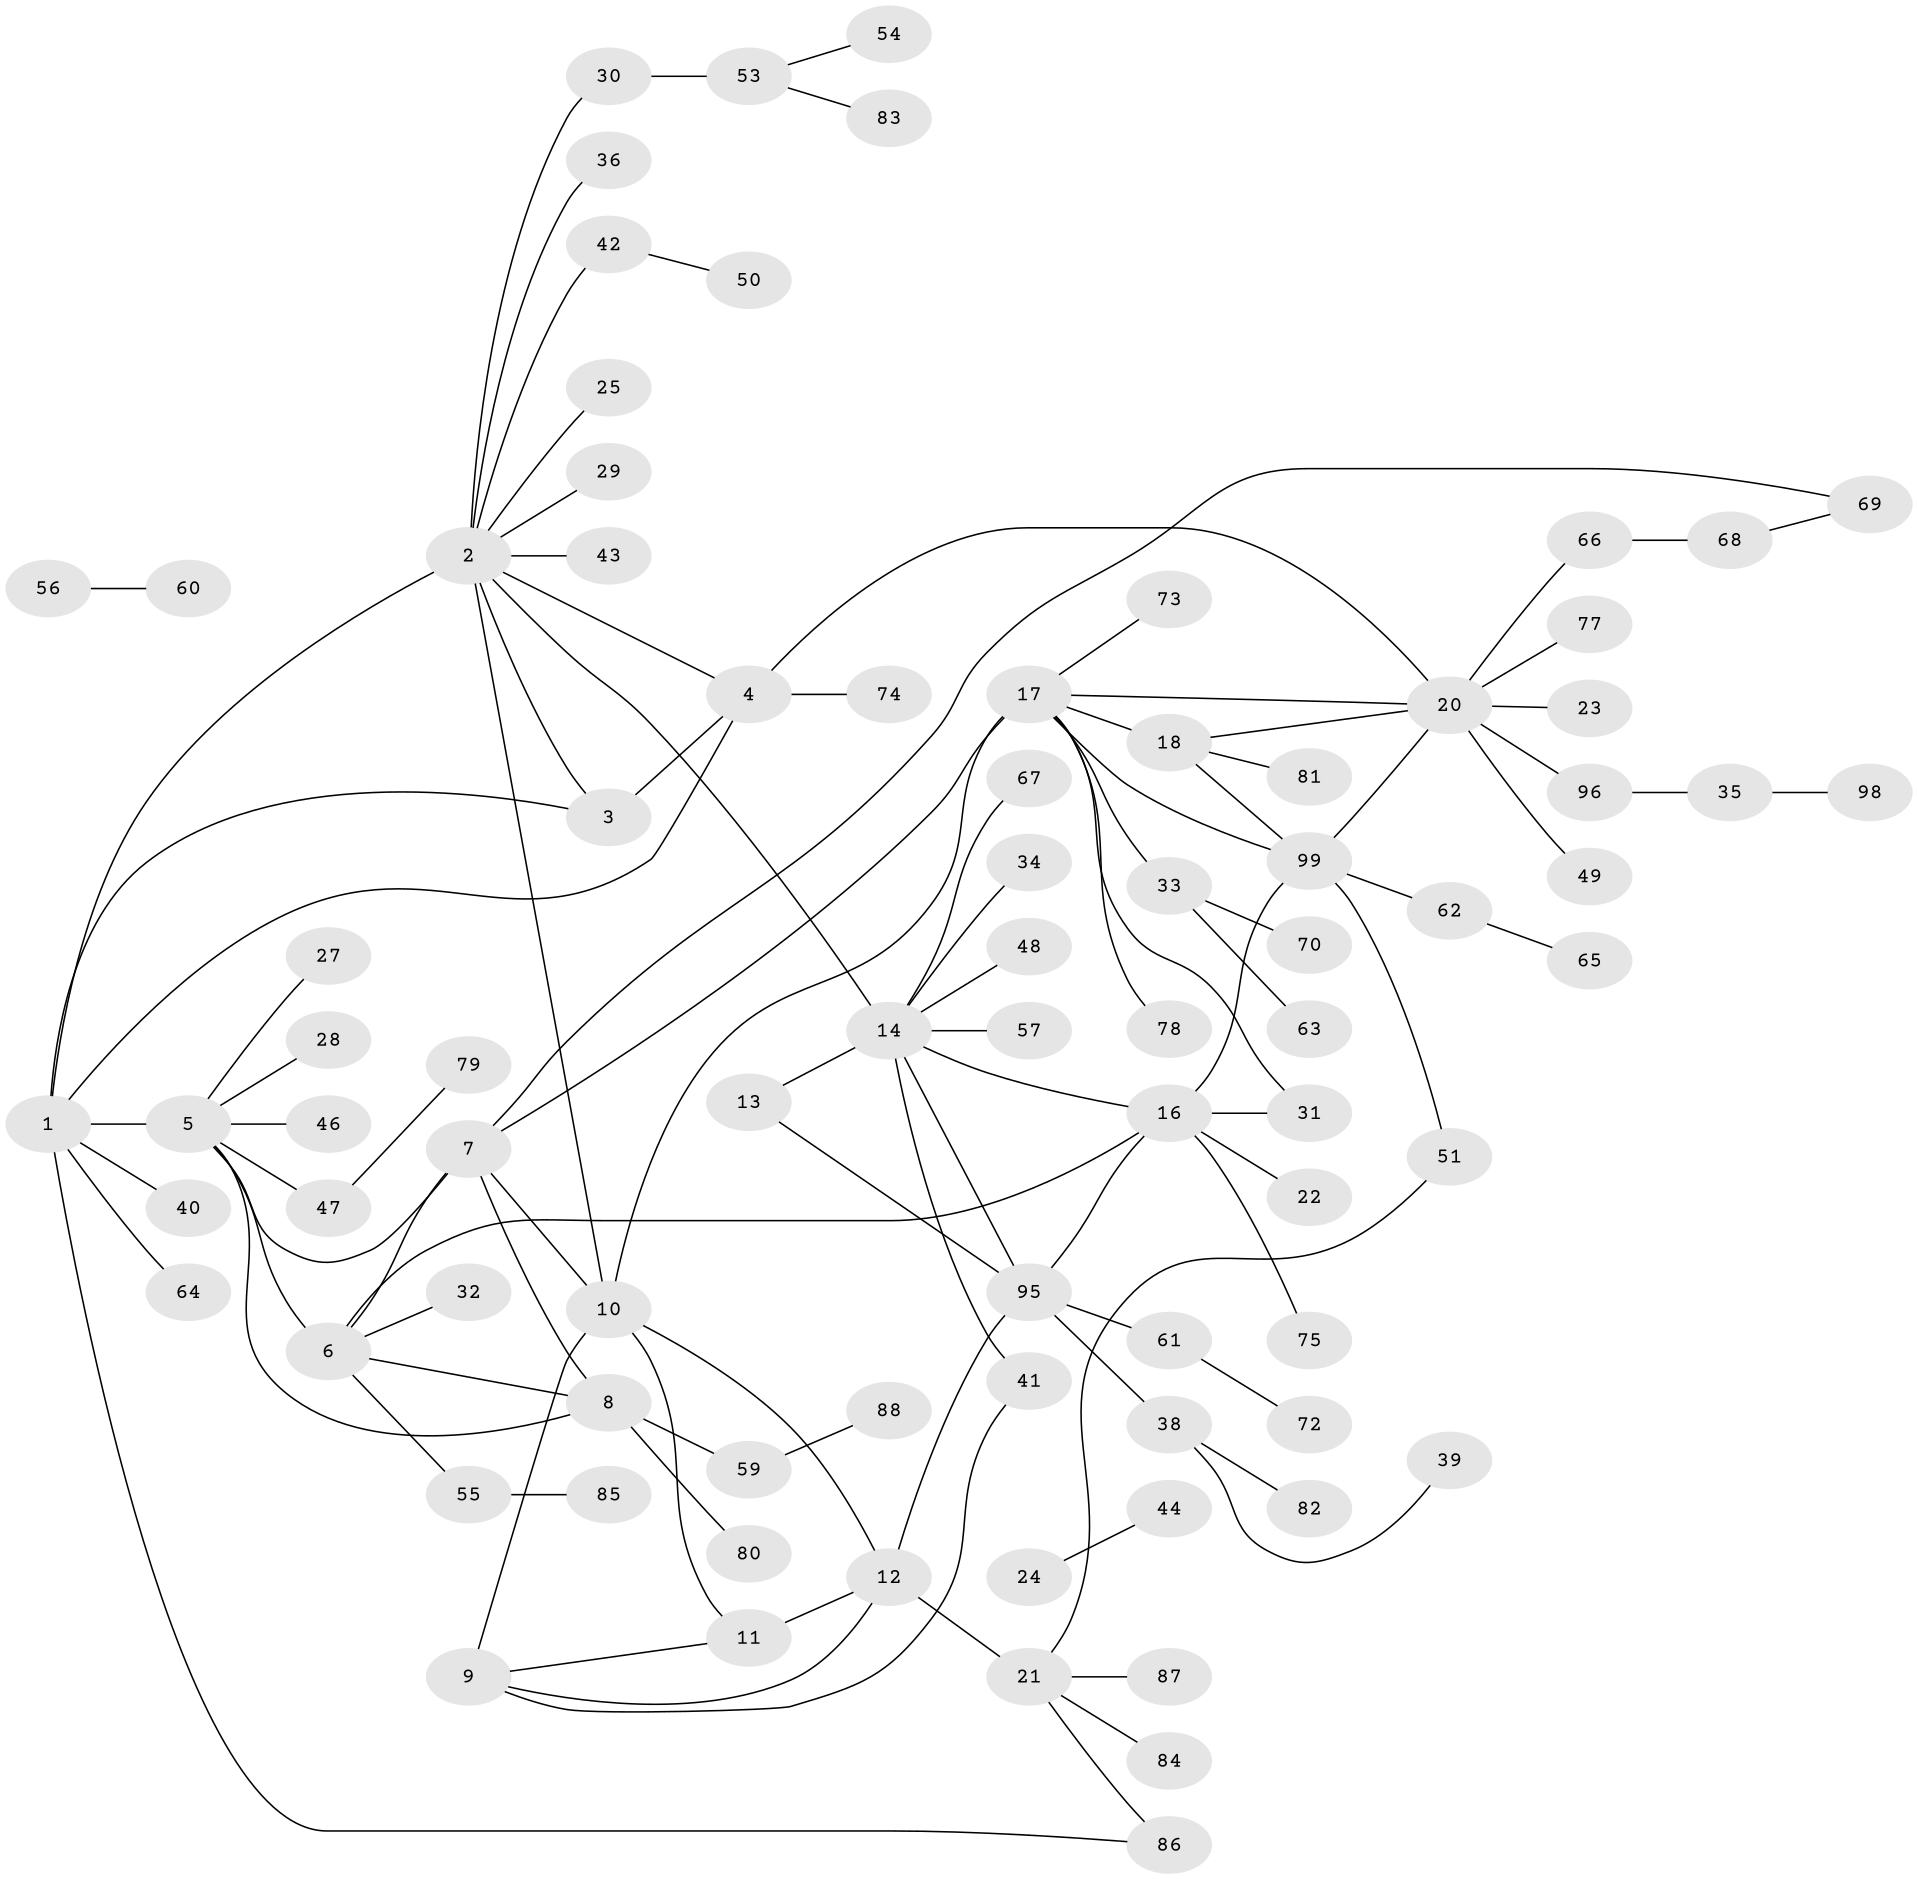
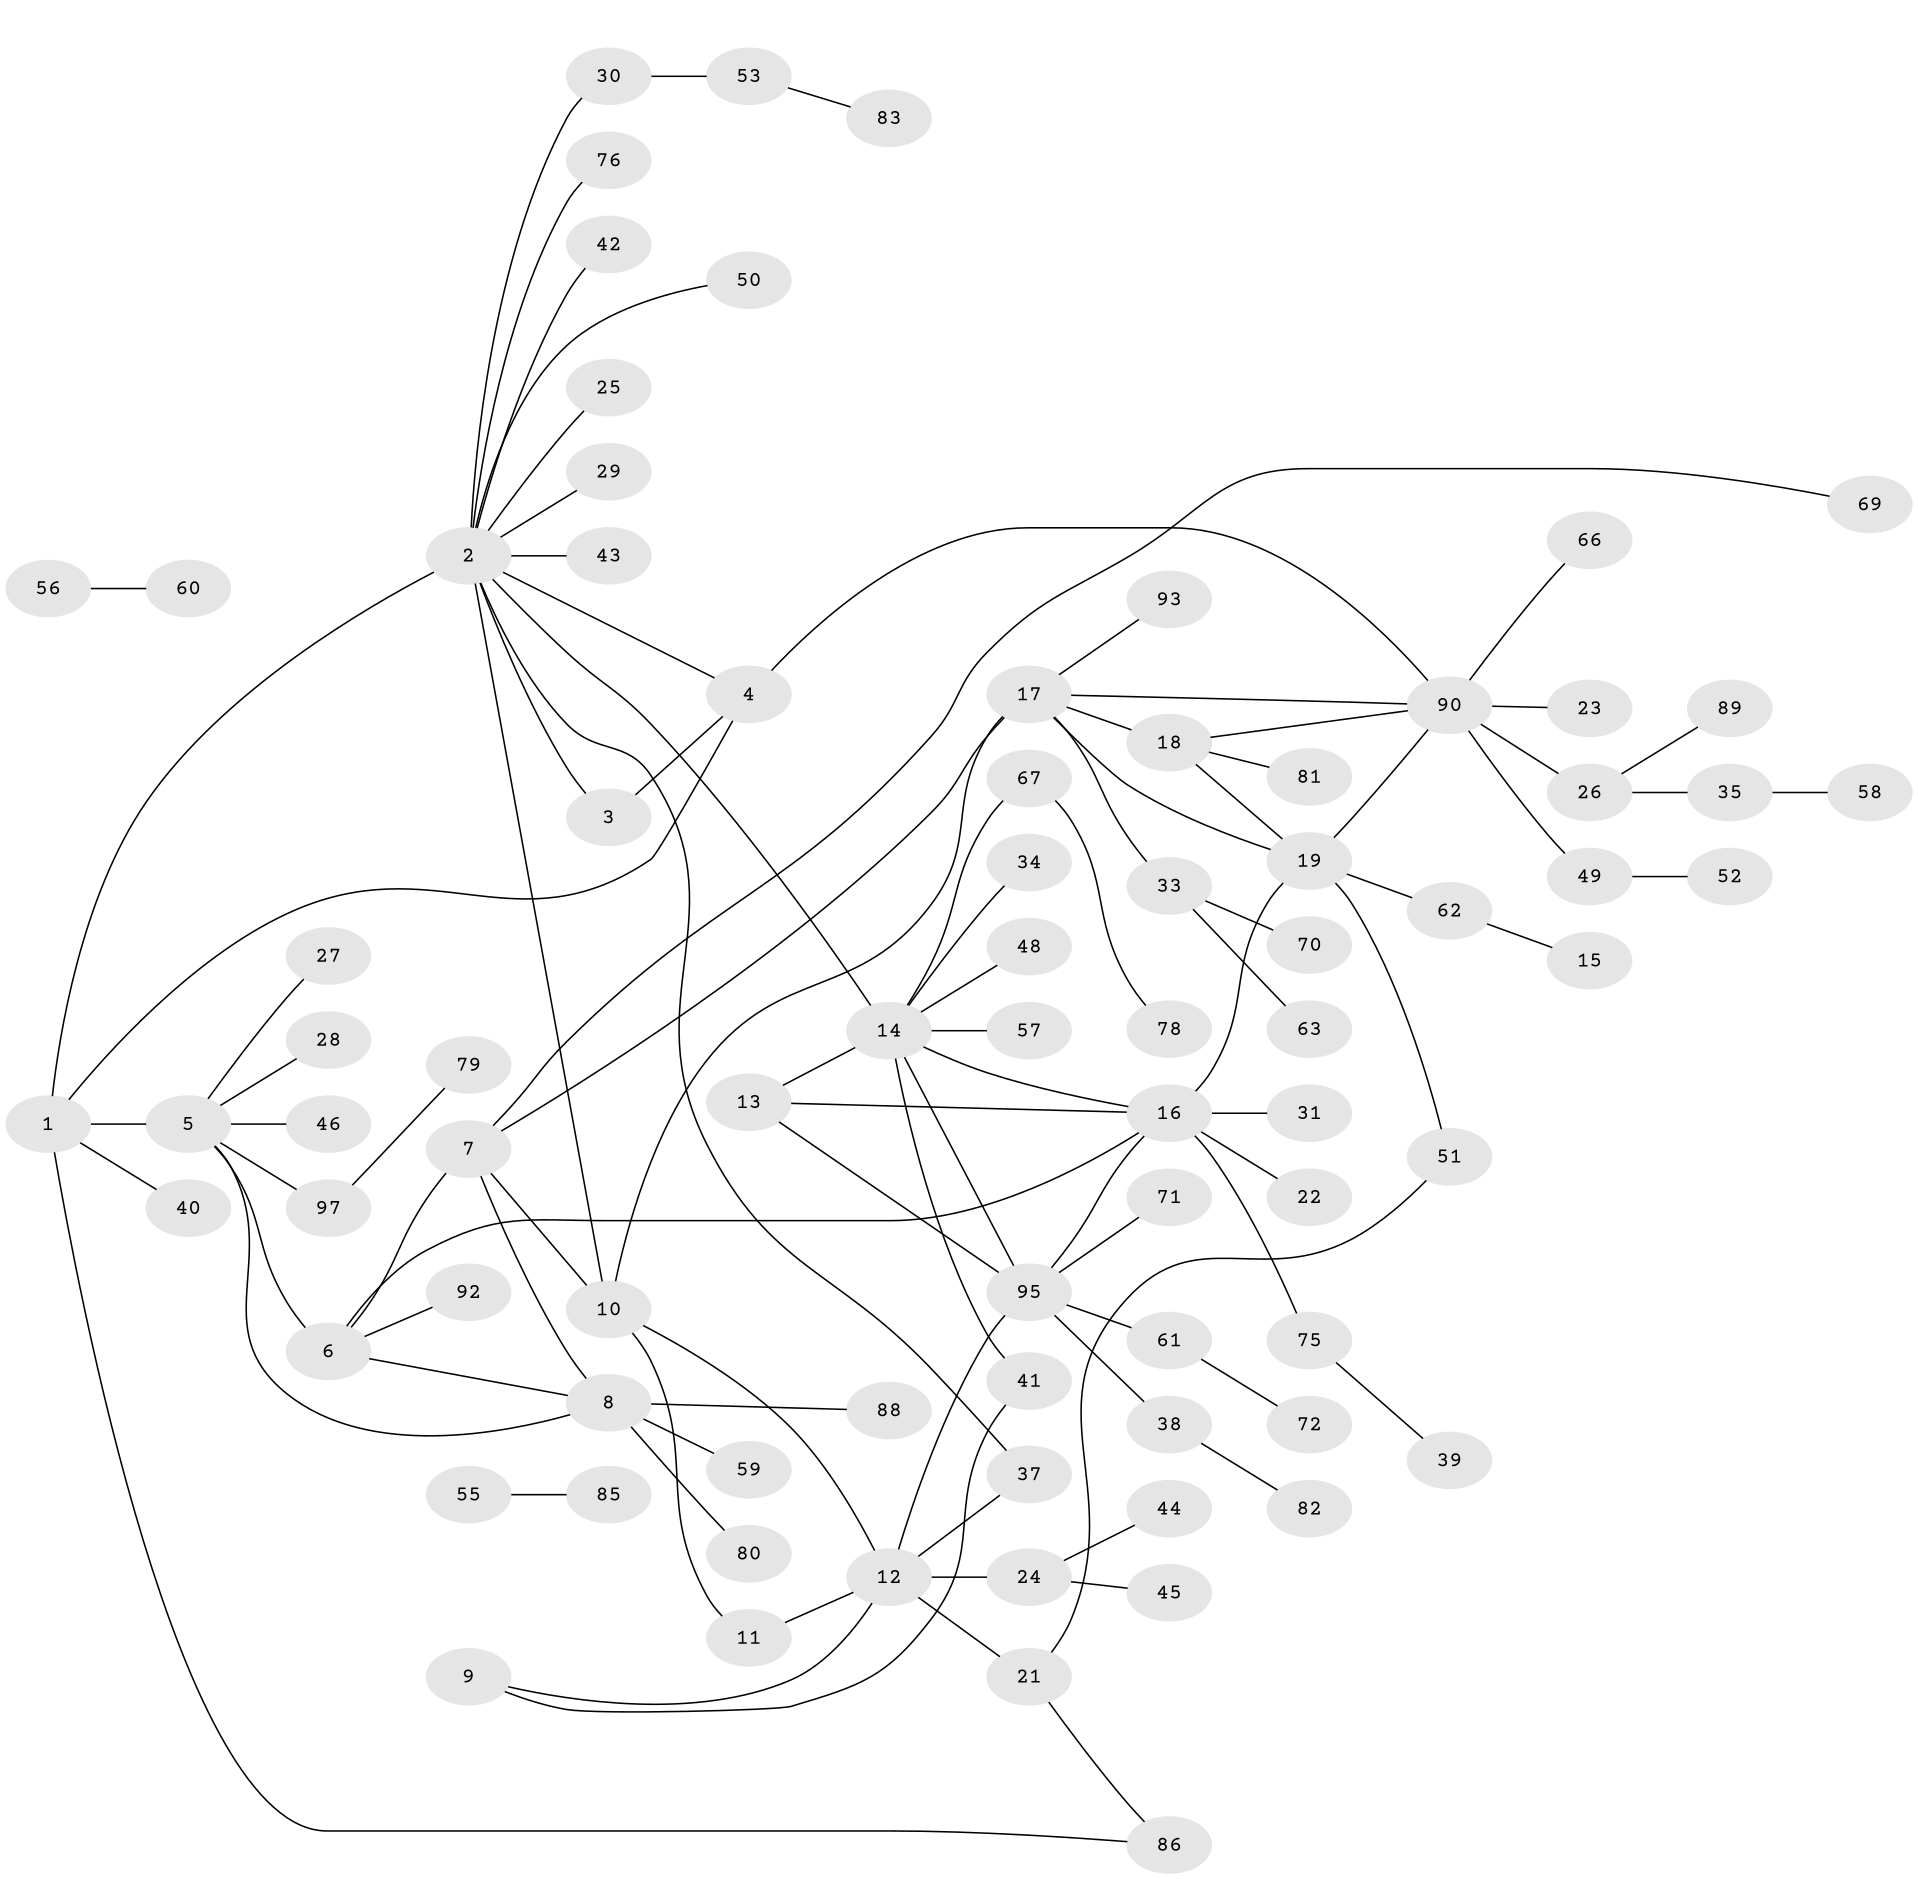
node "54": removed
node "36": label "36" -> "76"
edge "42" -- "50": now "2" -- "50"
node "68": removed
node "73": label "73" -> "93"
node "77": removed
node "74": removed
node "20": label "20" -> "90"
node "89": added
node "96": label "96" -> "26"
node "98": label "98" -> "58"
edge "3" -- "1": removed
node "99": label "99" -> "19"
node "52": added
edge "17" -- "78": now "67" -- "78"
edge "17" -- "31": removed
node "65": label "65" -> "15"
edge "13" -- "16": added
node "71": added
node "47": label "47" -> "97"
edge "5" -- "7": removed
node "64": removed
node "32": label "32" -> "92"
edge "6" -- "55": removed
edge "88" -- "59": now "88" -- "8"
node "37": added
edge "10" -- "9": removed
edge "38" -- "39": now "75" -- "39"
edge "12" -- "24": added
node "45": added
edge "11" -- "9": removed
node "87": removed
node "84": removed
